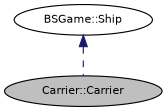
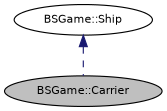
node "Carrier::Carrier": label "Carrier::Carrier" -> "BSGame::Carrier"
